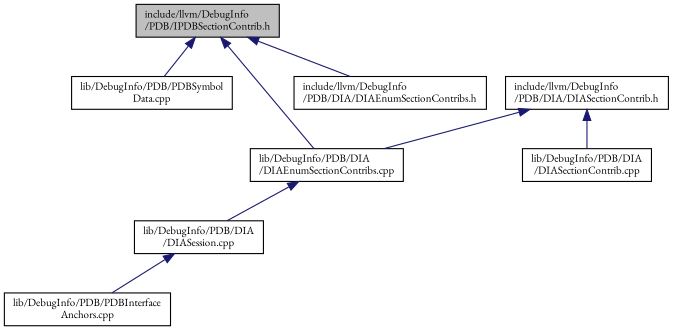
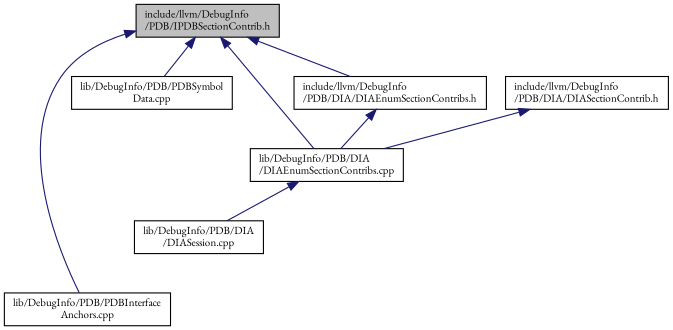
edge "lib/DebugInfo/PDB/DIA /DIAEnumSectionContribs.cpp" -> "include/llvm/DebugInfo /PDB/DIA/DIAEnumSectionContribs.h": added
node "lib/DebugInfo/PDB/DIA /DIASectionContrib.cpp": removed
edge "lib/DebugInfo/PDB/PDBInterface Anchors.cpp" -> "lib/DebugInfo/PDB/DIA /DIASession.cpp": now "lib/DebugInfo/PDB/PDBInterface Anchors.cpp" -> "include/llvm/DebugInfo /PDB/IPDBSectionContrib.h"
